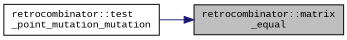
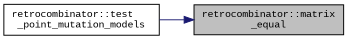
node "retrocombinator::test _point_mutation_mutation": label "retrocombinator::test _point_mutation_mutation" -> "retrocombinator::test _point_mutation_models"
